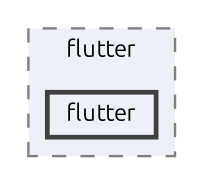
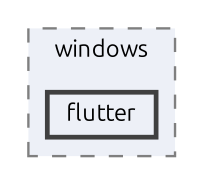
cluster "flutter": label "flutter" -> "windows"
